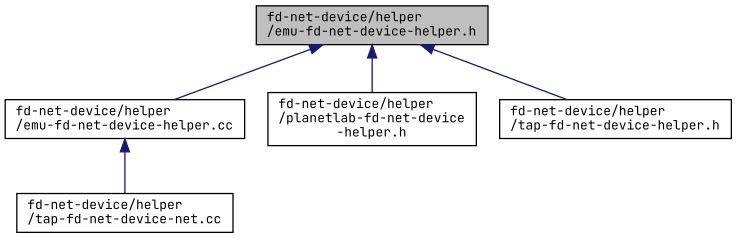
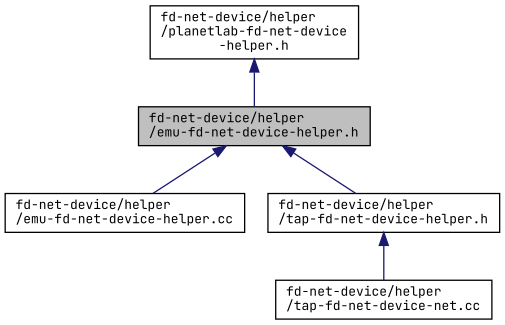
edge "fd-net-device/helper /planetlab-fd-net-device -helper.h" -> "fd-net-device/helper /emu-fd-net-device-helper.h": reversed
edge "fd-net-device/helper /tap-fd-net-device-net.cc" -> "fd-net-device/helper /emu-fd-net-device-helper.cc": now "fd-net-device/helper /tap-fd-net-device-net.cc" -> "fd-net-device/helper /tap-fd-net-device-helper.h"
